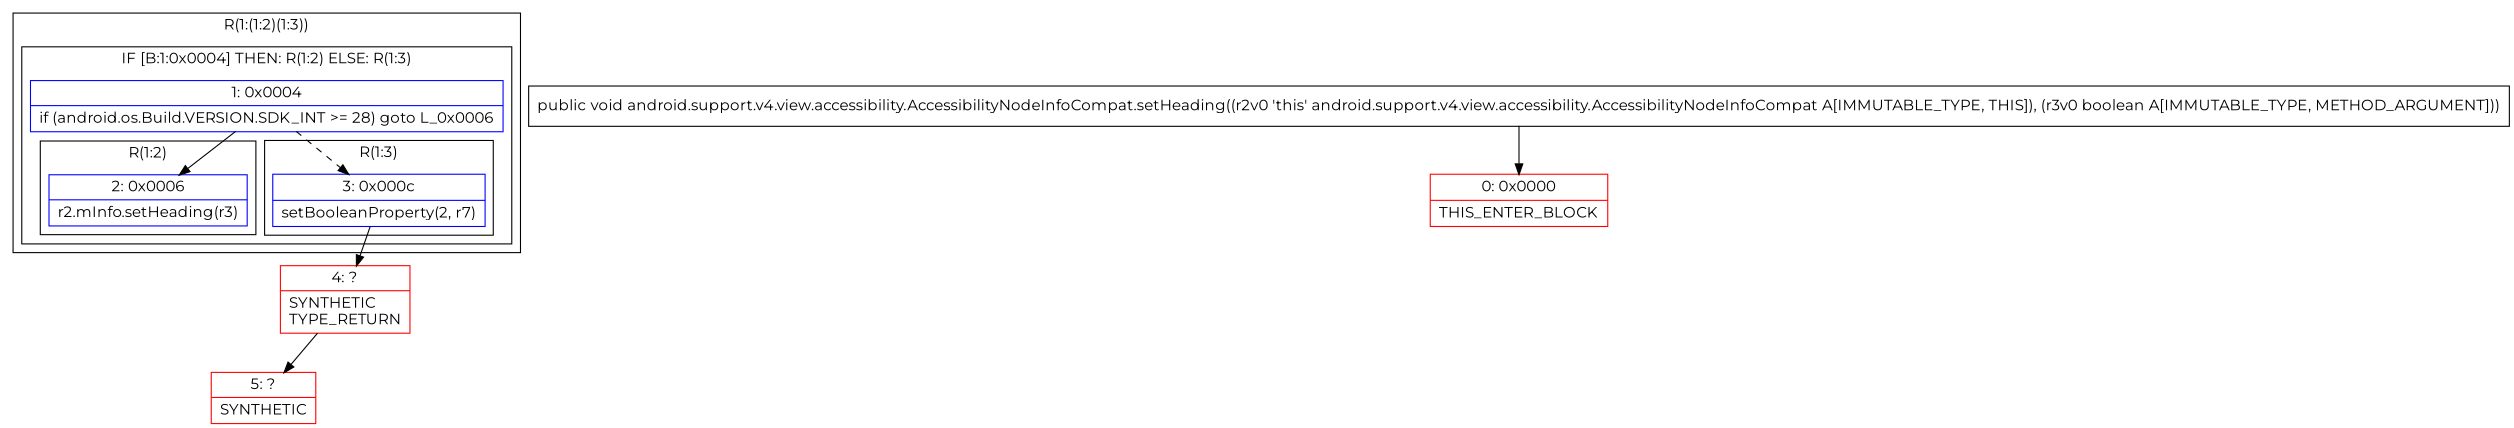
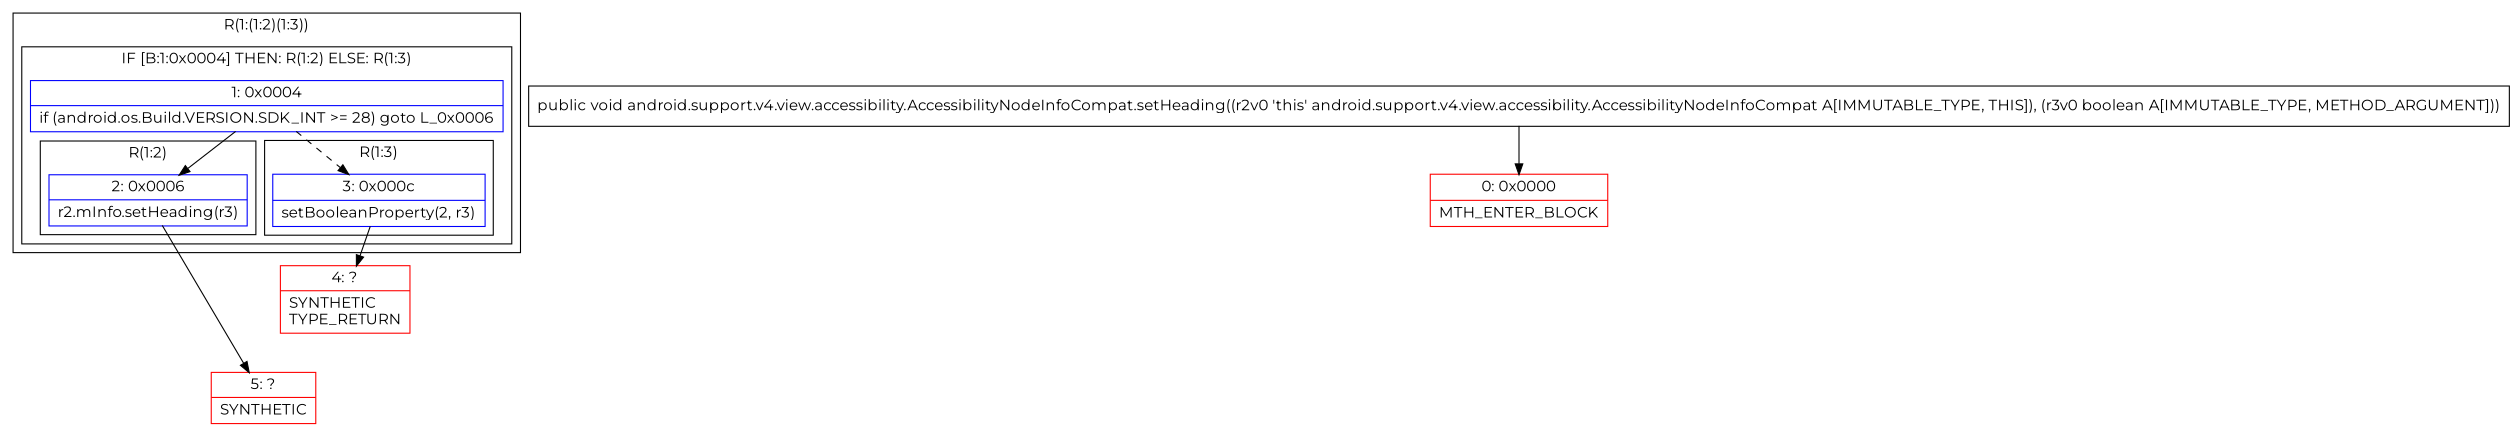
node "3: 0x000c": text "setBooleanProperty(2, r7)" -> "setBooleanProperty(2, r3)"
node "0: 0x0000": text "THIS_ENTER_BLOCK" -> "MTH_ENTER_BLOCK"
edge "4: ?" -> "5: ?": now "2: 0x0006" -> "5: ?"
